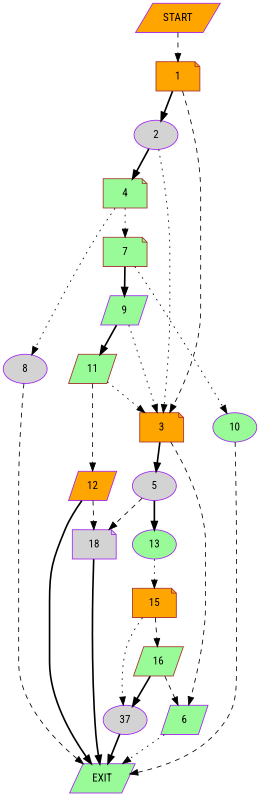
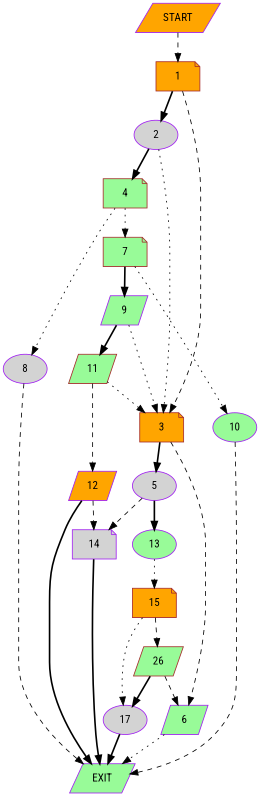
node "18": label "18" -> "14"
node "16": label "16" -> "26"
node "37": label "37" -> "17"
